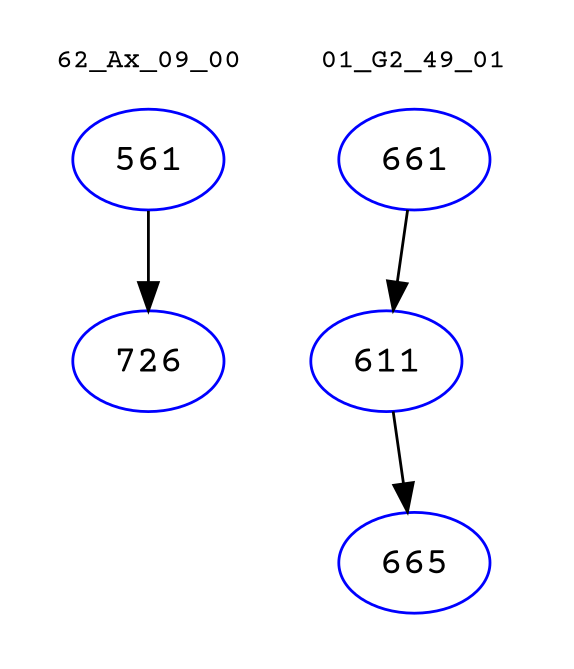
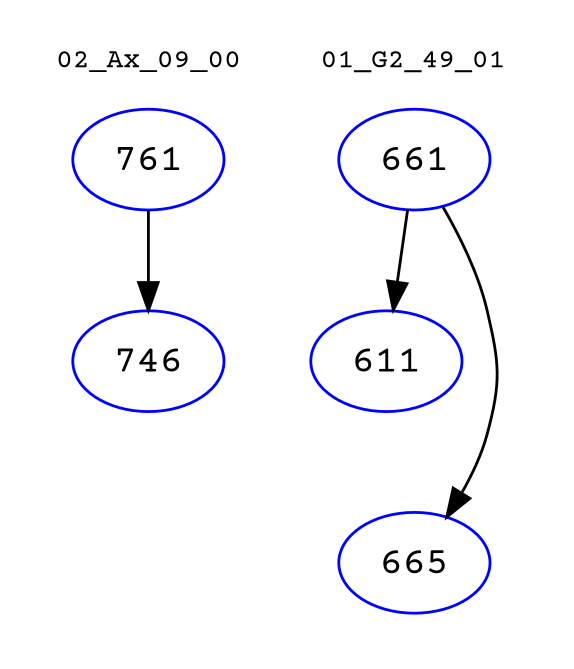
cluster "62_Ax_09_00": label "62_Ax_09_00" -> "02_Ax_09_00"
node "561": label "561" -> "761"
node "726": label "726" -> "746"
edge "611" -> "665": now "661" -> "665"
